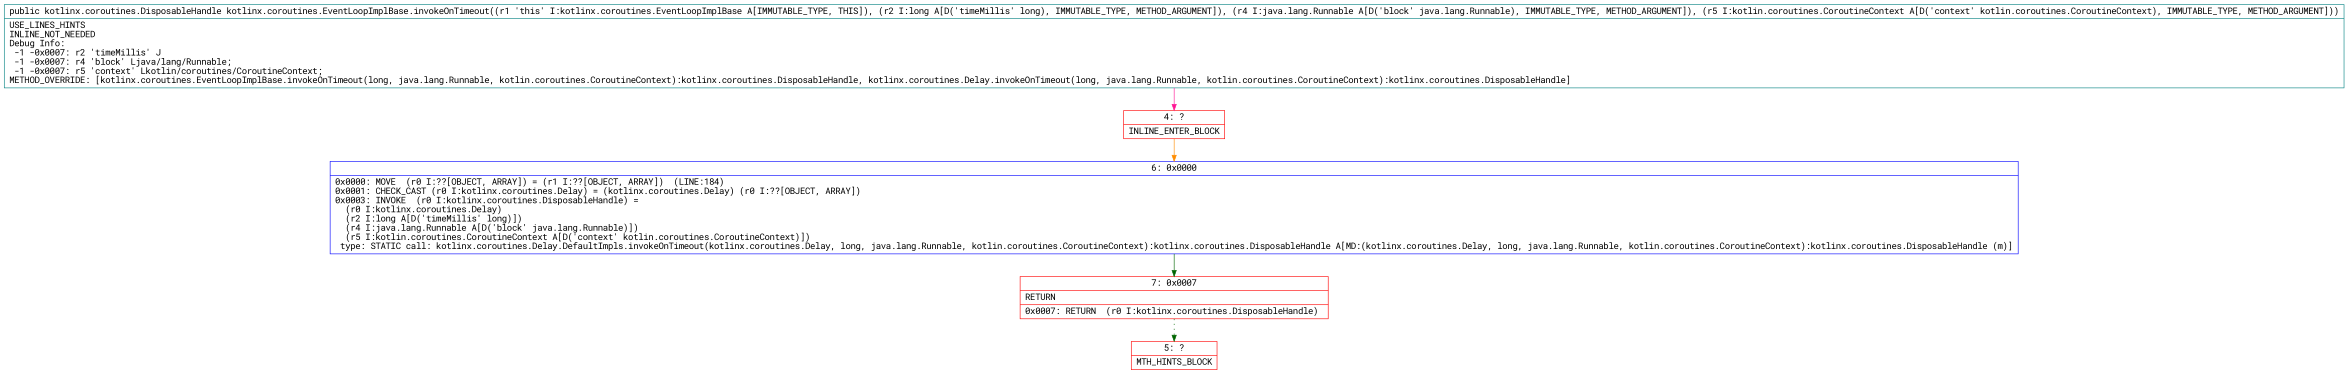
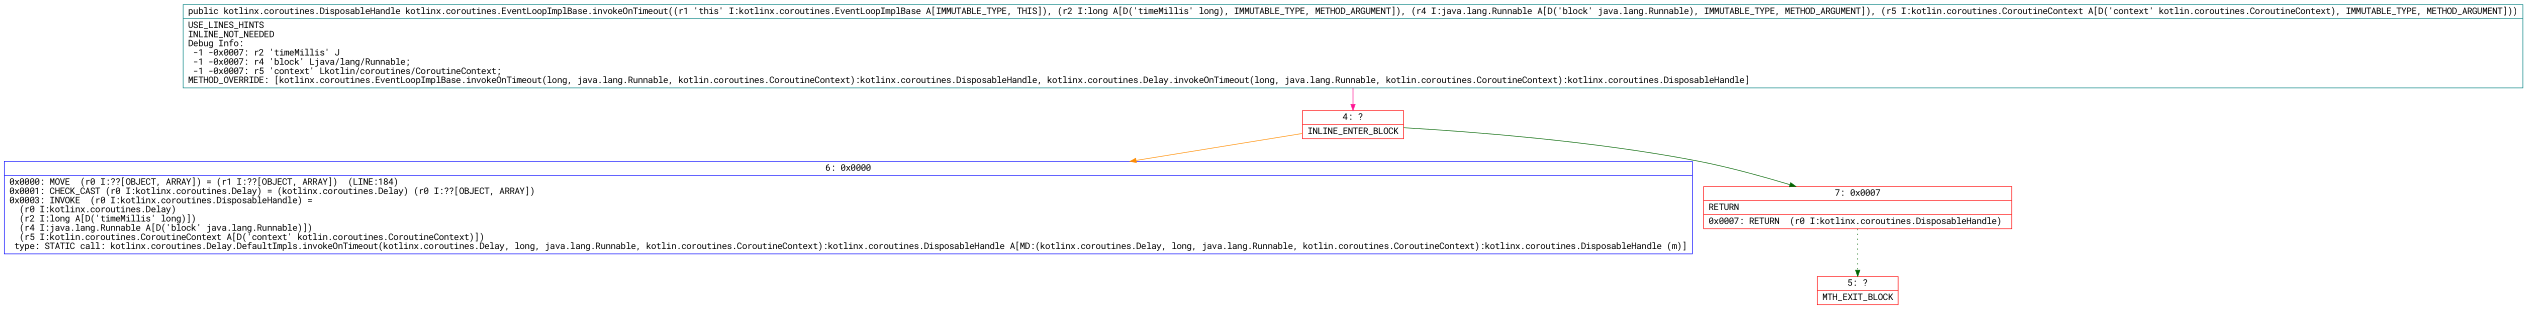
edge "6: 0x0000" -> "7: 0x0007": now "4: ?" -> "7: 0x0007"
node "5: ?": text "MTH_HINTS_BLOCK" -> "MTH_EXIT_BLOCK"
